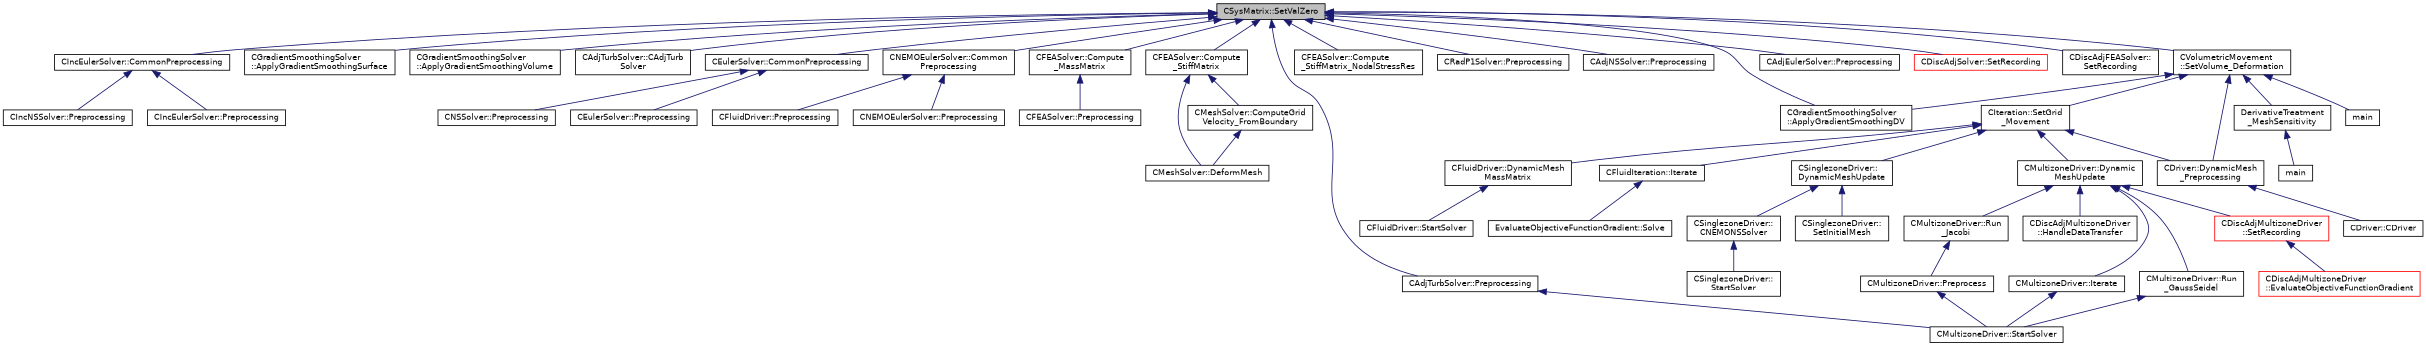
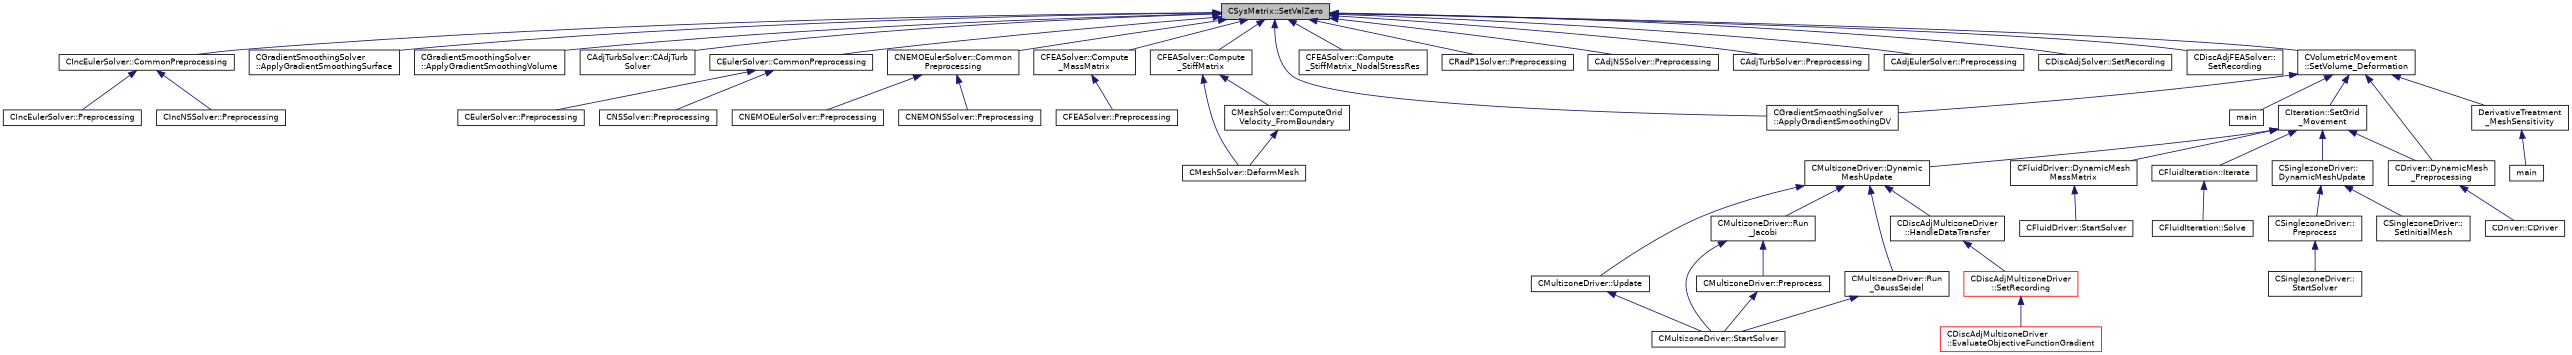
node "CDiscAdjSolver::SetRecording": color red -> black
node "CFluidDriver::Preprocessing": label "CFluidDriver::Preprocessing" -> "CNEMONSSolver::Preprocessing"
edge "CDiscAdjMultizoneDriver ::SetRecording" -> "CMultizoneDriver::Dynamic MeshUpdate": now "CDiscAdjMultizoneDriver ::SetRecording" -> "CDiscAdjMultizoneDriver ::HandleDataTransfer"
node "EvaluateObjectiveFunctionGradient::Solve": label "EvaluateObjectiveFunctionGradient::Solve" -> "CFluidIteration::Solve"
node "CSinglezoneDriver:: CNEMONSSolver": label "CSinglezoneDriver:: CNEMONSSolver" -> "CSinglezoneDriver:: Preprocess"
node "CMultizoneDriver::Iterate": label "CMultizoneDriver::Iterate" -> "CMultizoneDriver::Update"
edge "CMultizoneDriver::StartSolver" -> "CAdjTurbSolver::Preprocessing": now "CMultizoneDriver::StartSolver" -> "CMultizoneDriver::Run _Jacobi"
